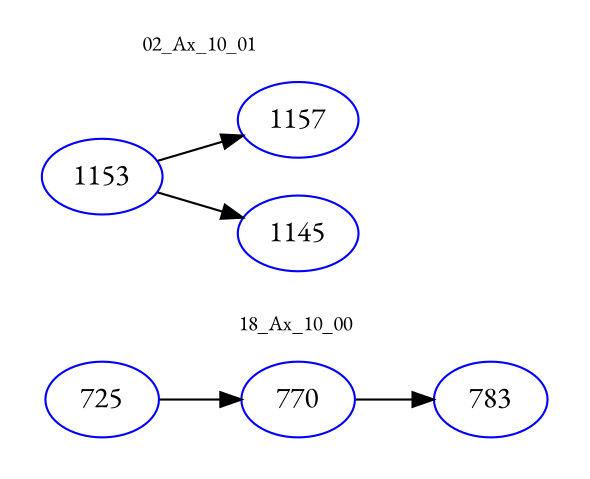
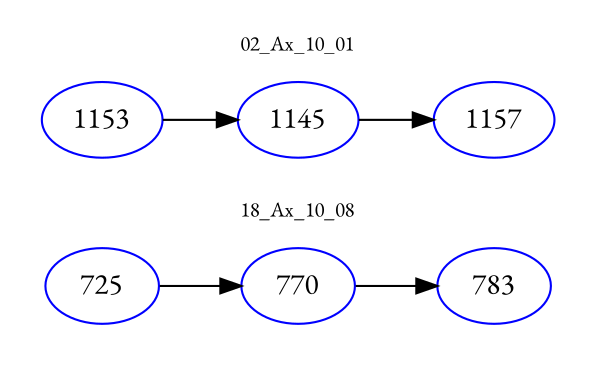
edge "1153" -> "1157": now "1145" -> "1157"
cluster "18_Ax_10_00": label "18_Ax_10_00" -> "18_Ax_10_08"
